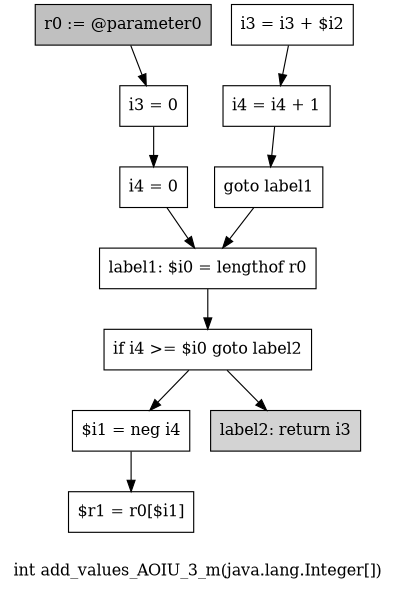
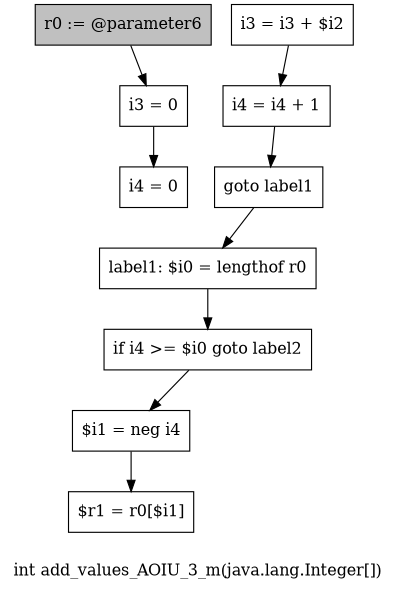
node "r0 := @parameter0": label "r0 := @parameter0" -> "r0 := @parameter6"
edge "i4 = 0" -> "label1: $i0 = lengthof r0": removed
node "label2: return i3": removed
